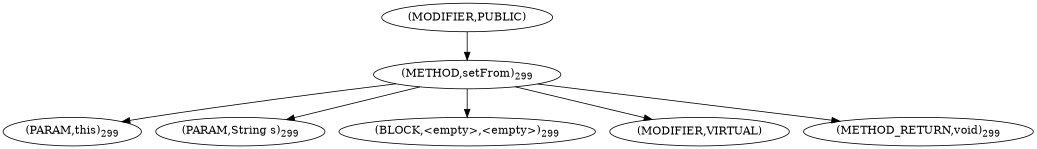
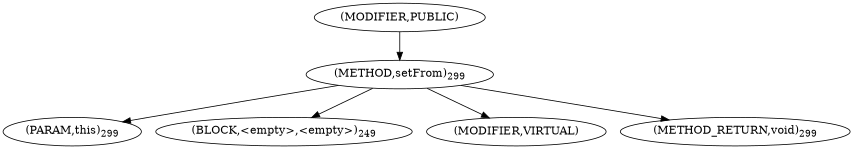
node "(BLOCK,<empty>,<empty>)": text "299" -> "249"
node "(PARAM,String s)": removed
